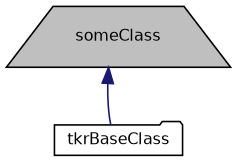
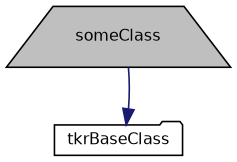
edge "tkrBaseClass" -> "someClass": reversed
